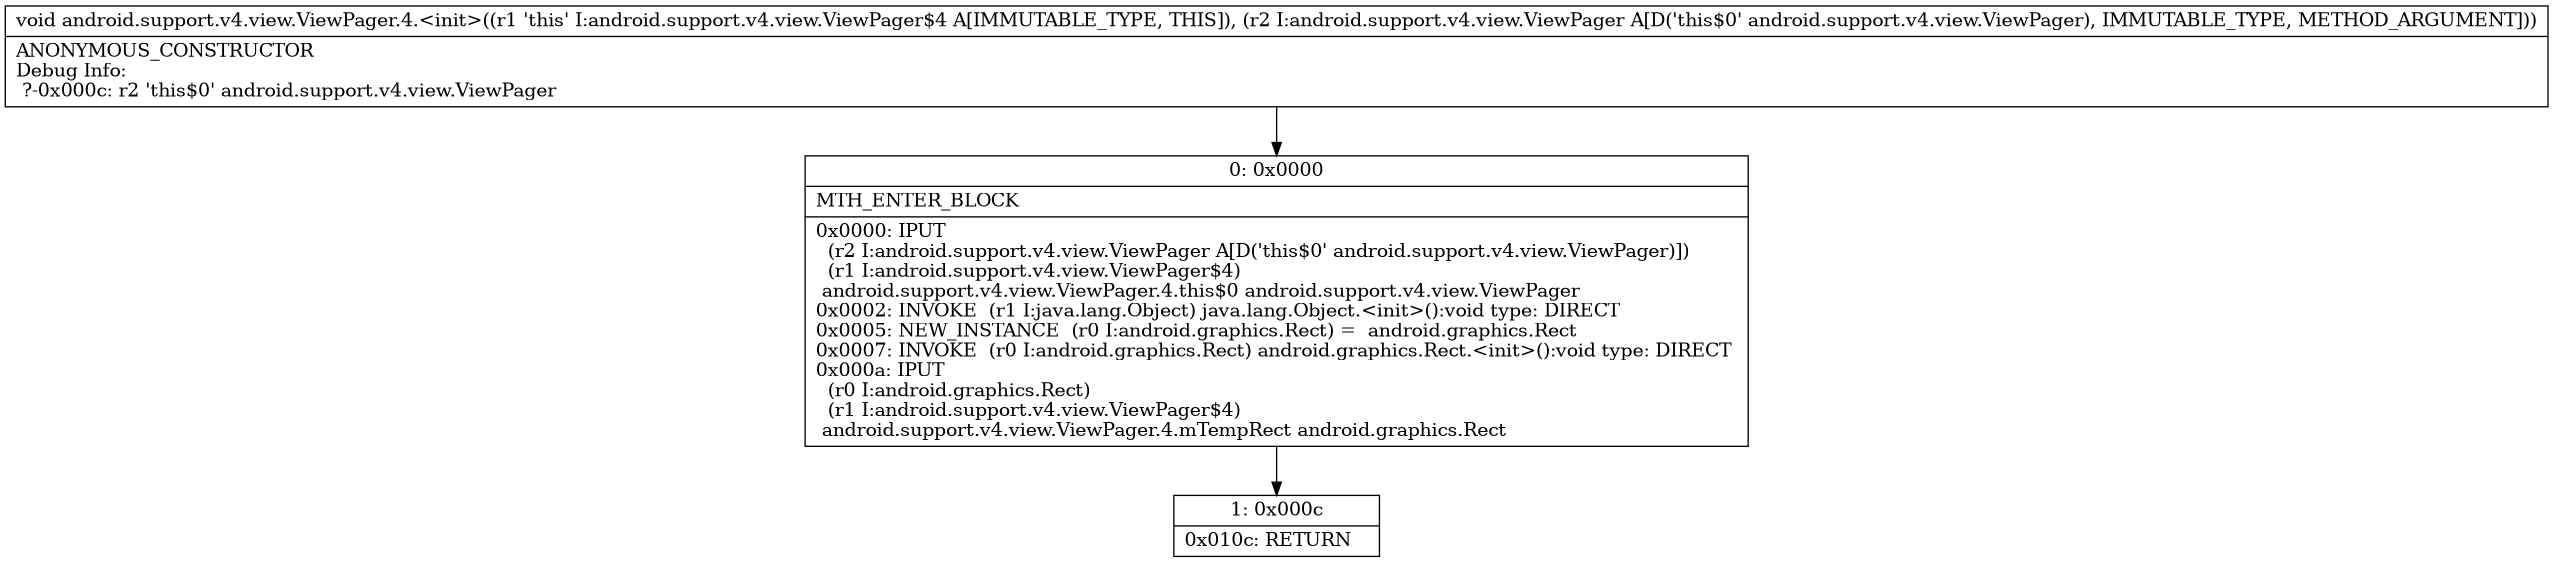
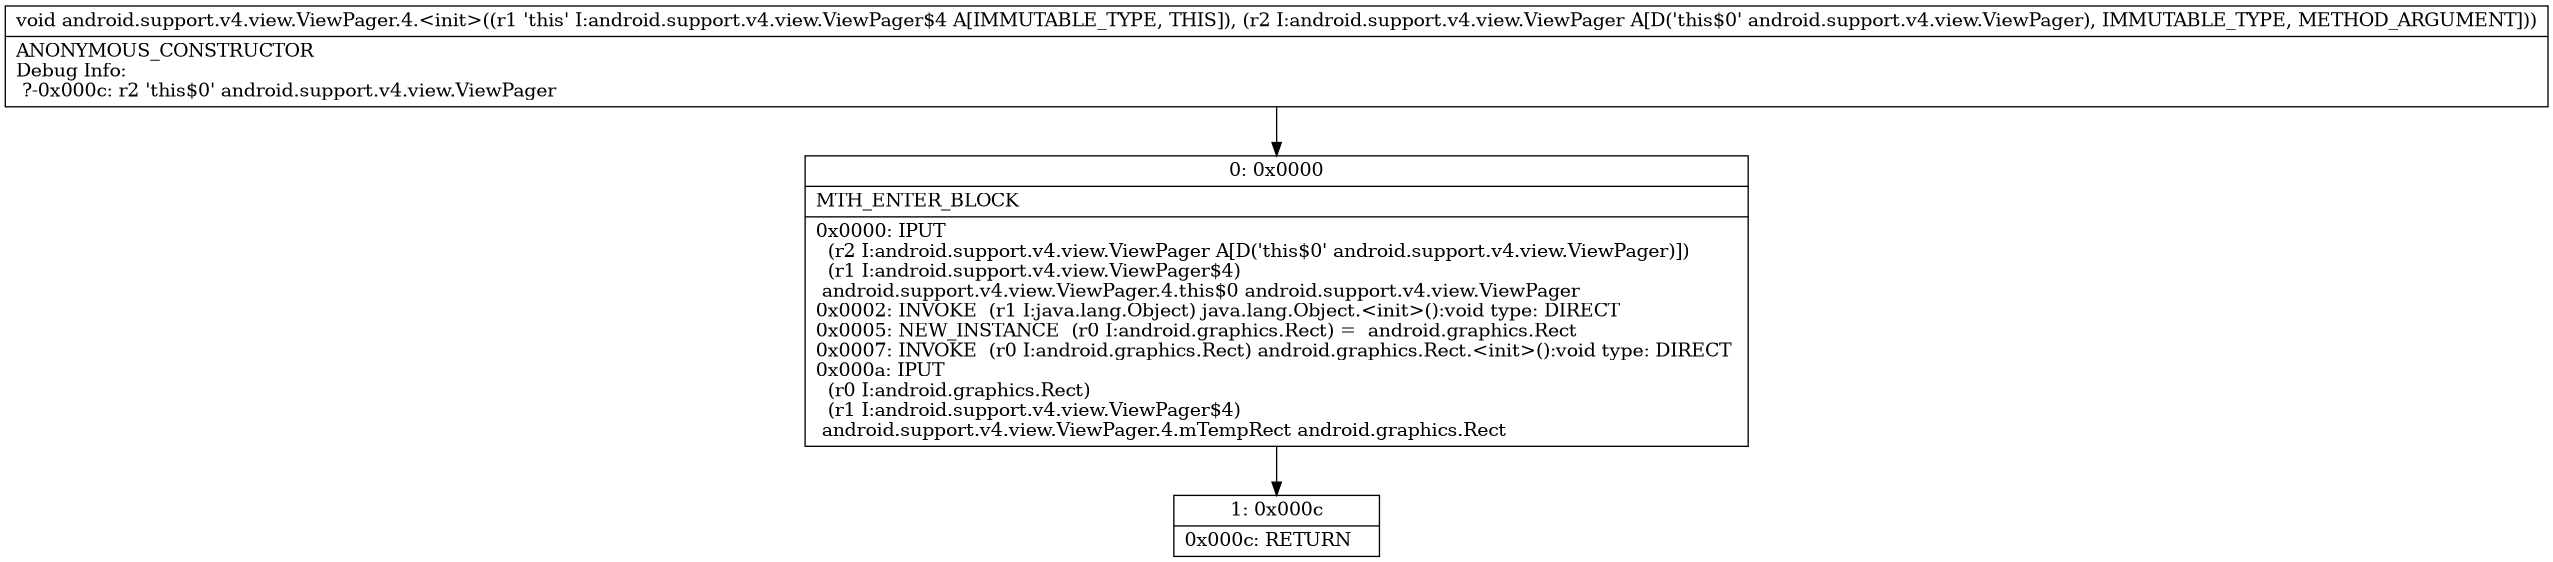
node "1: 0x000c": text "0x010c: RETURN" -> "0x000c: RETURN"
